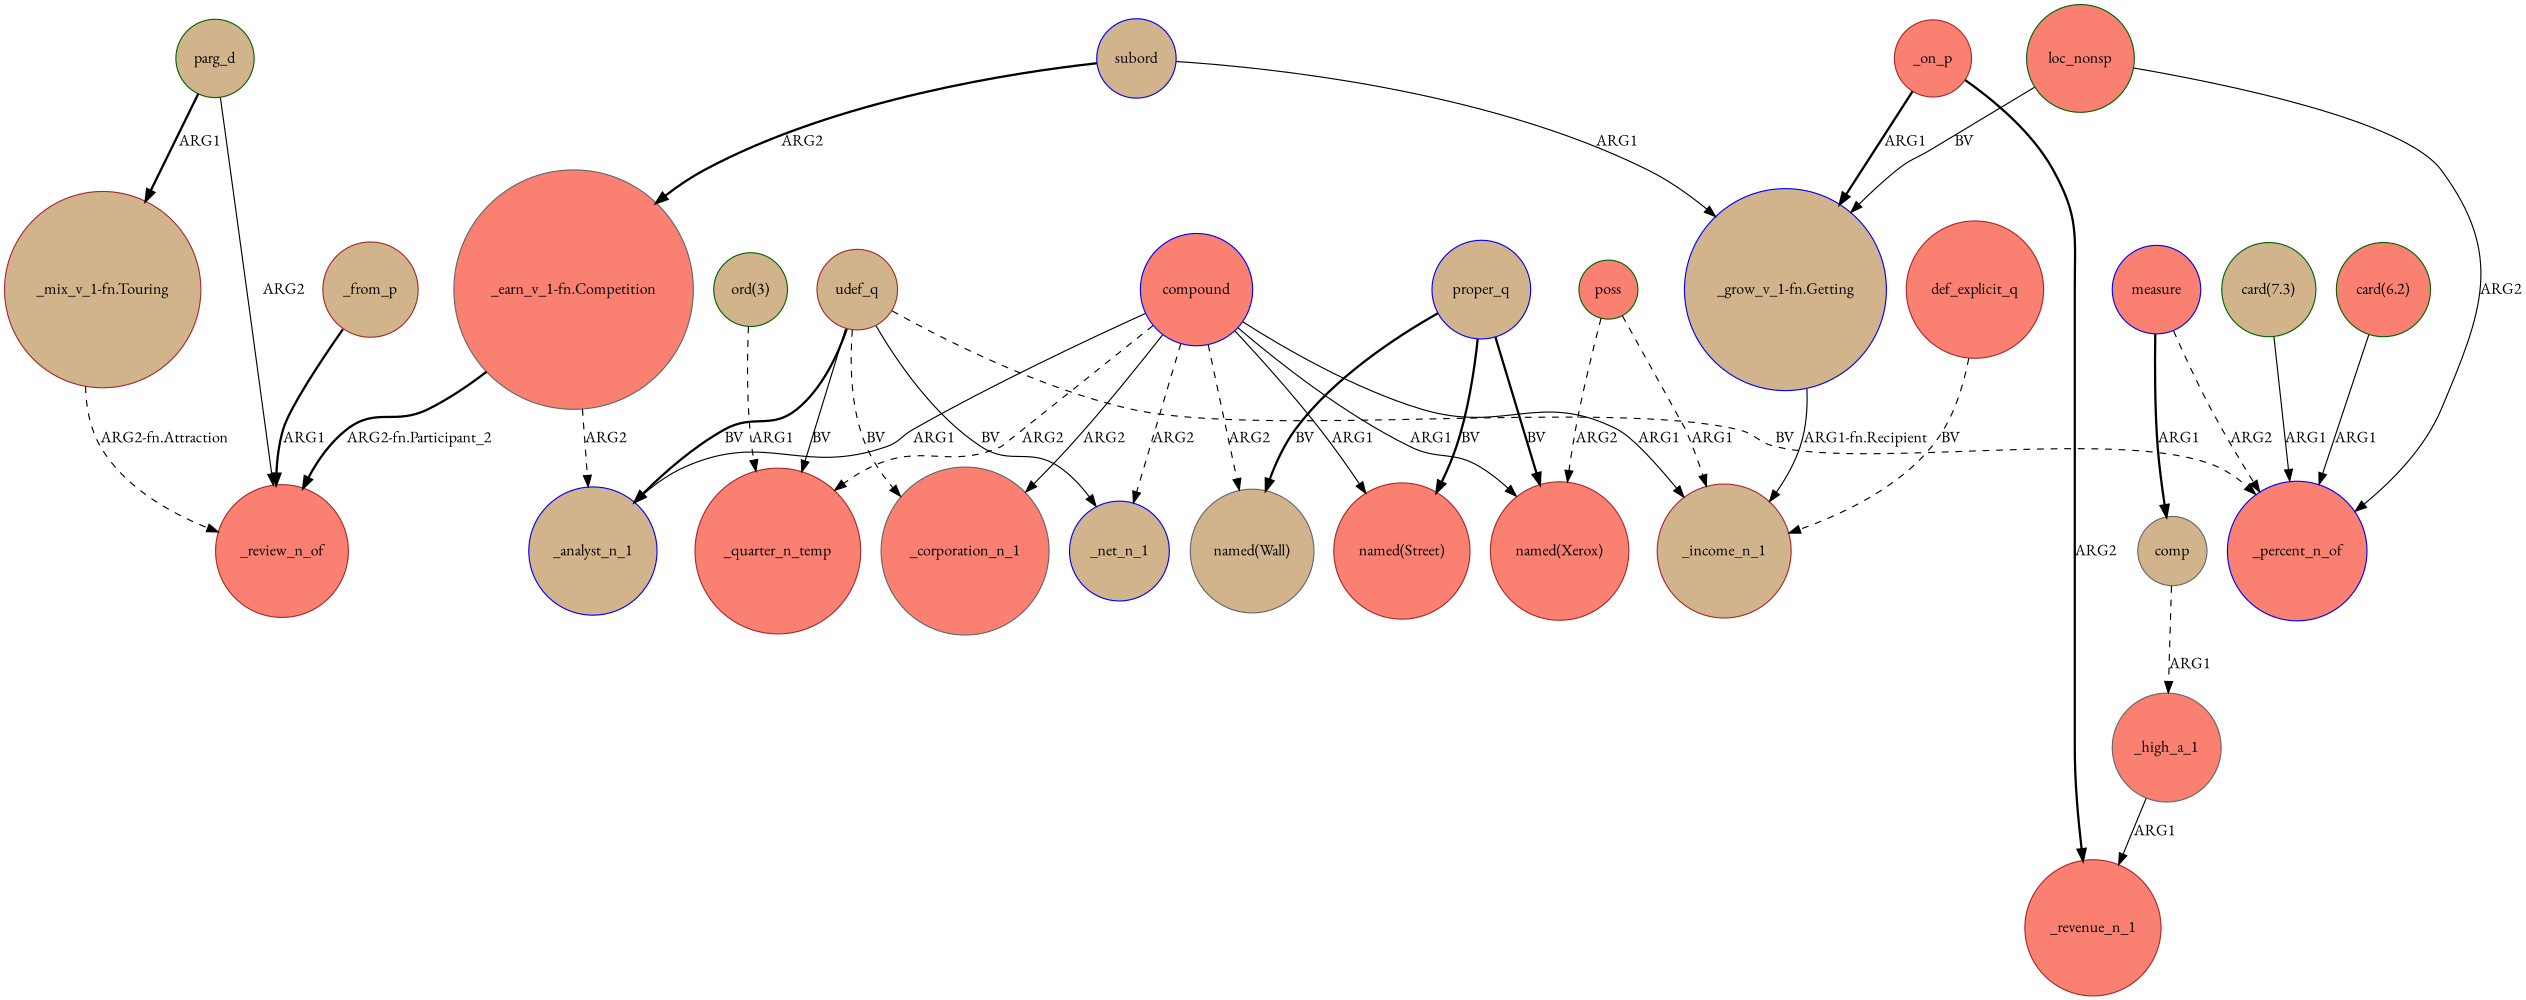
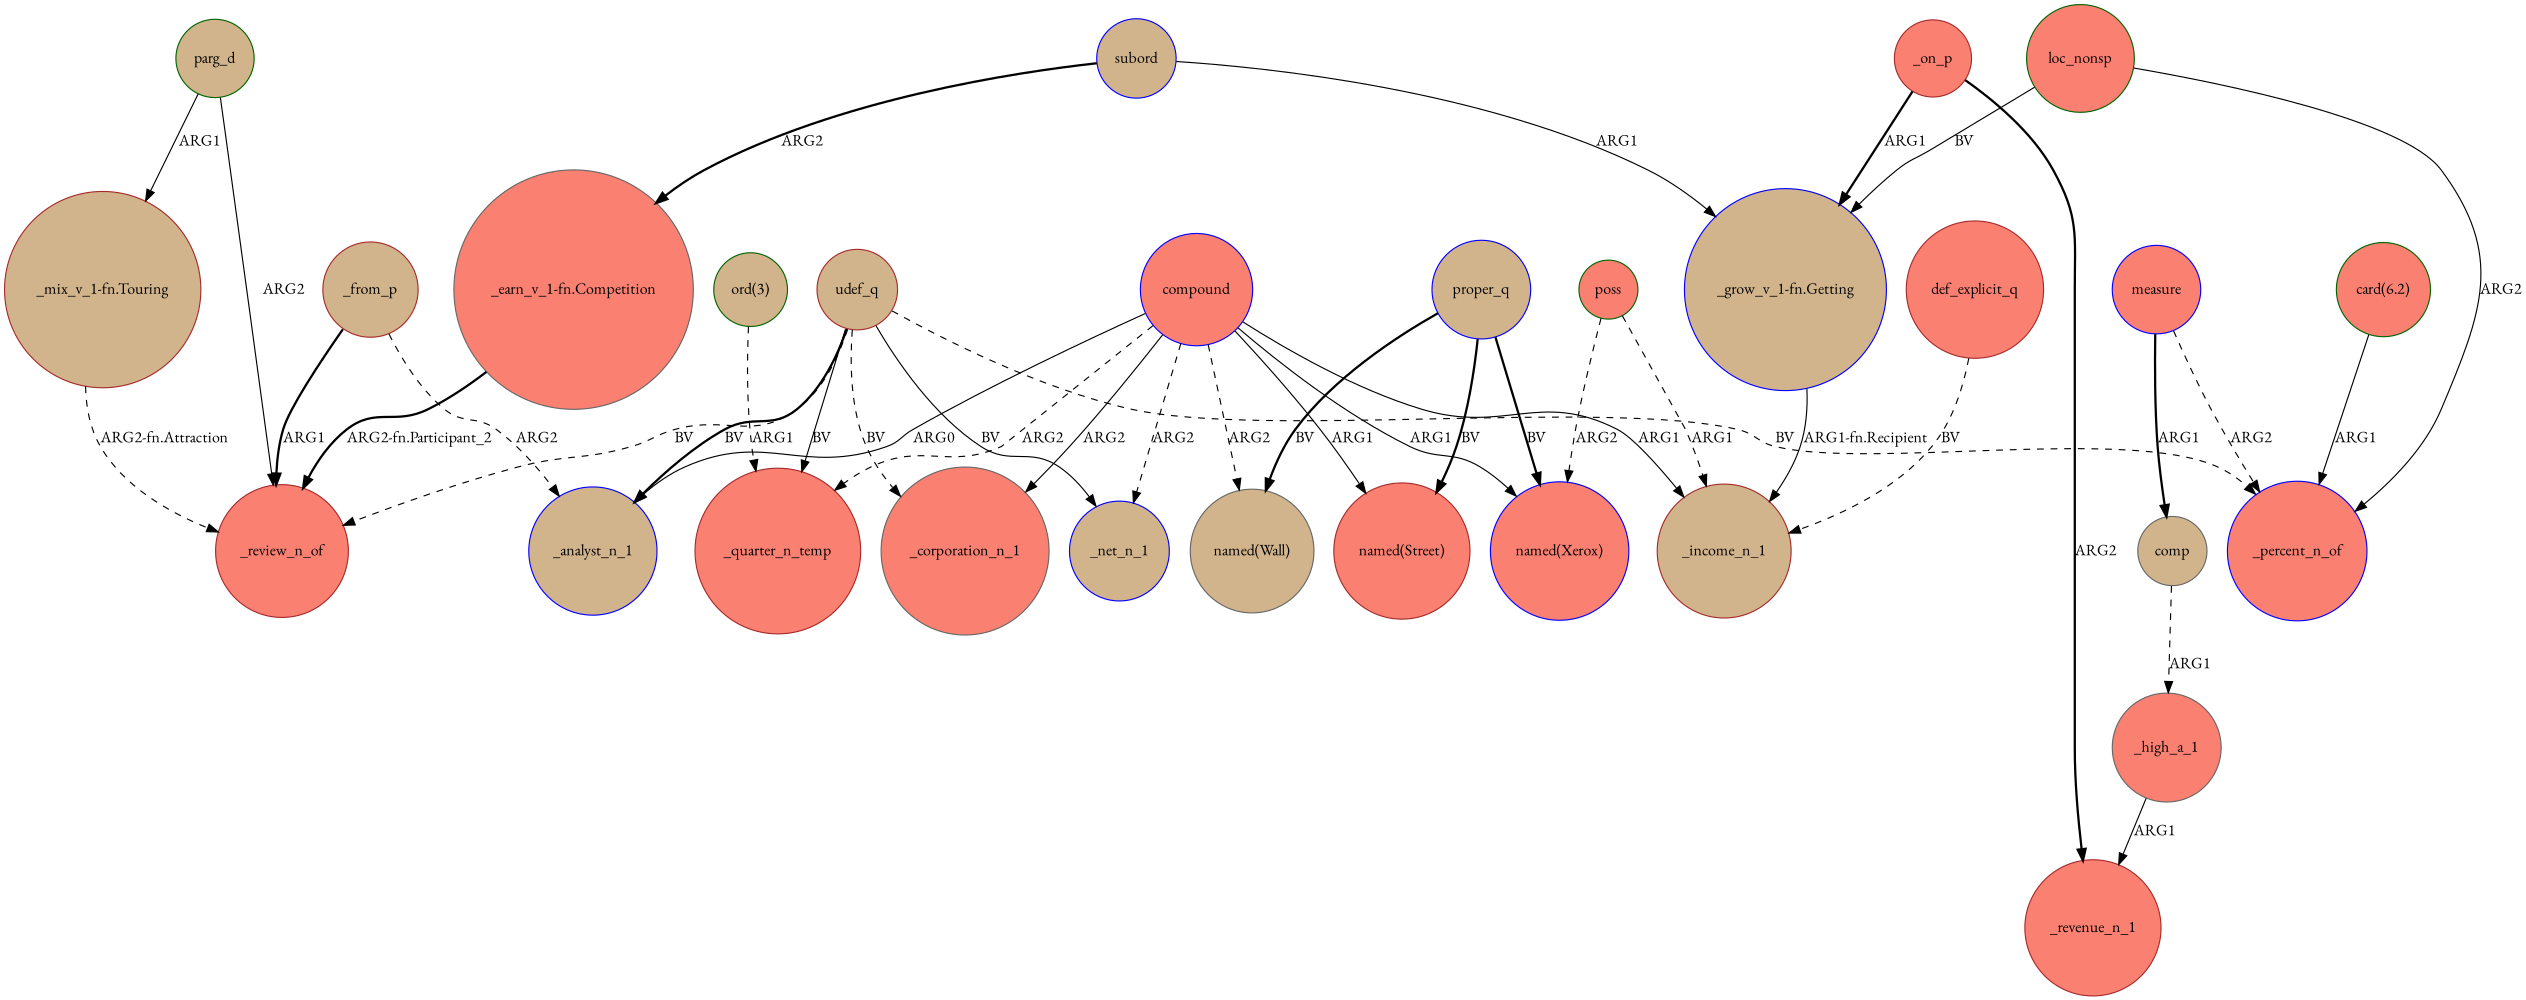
edge "parg_d" -> "_mix_v_1-fn.Touring": style bold -> solid
node "card(7.3)": removed
edge "compound" -> "_analyst_n_1": label "ARG1" -> "ARG0"
edge "_earn_v_1-fn.Competition" -> "_analyst_n_1": now "_from_p" -> "_analyst_n_1"
edge "udef_q" -> "_review_n_of": added, label "BV"
node "named(Xerox)": color brown -> blue
